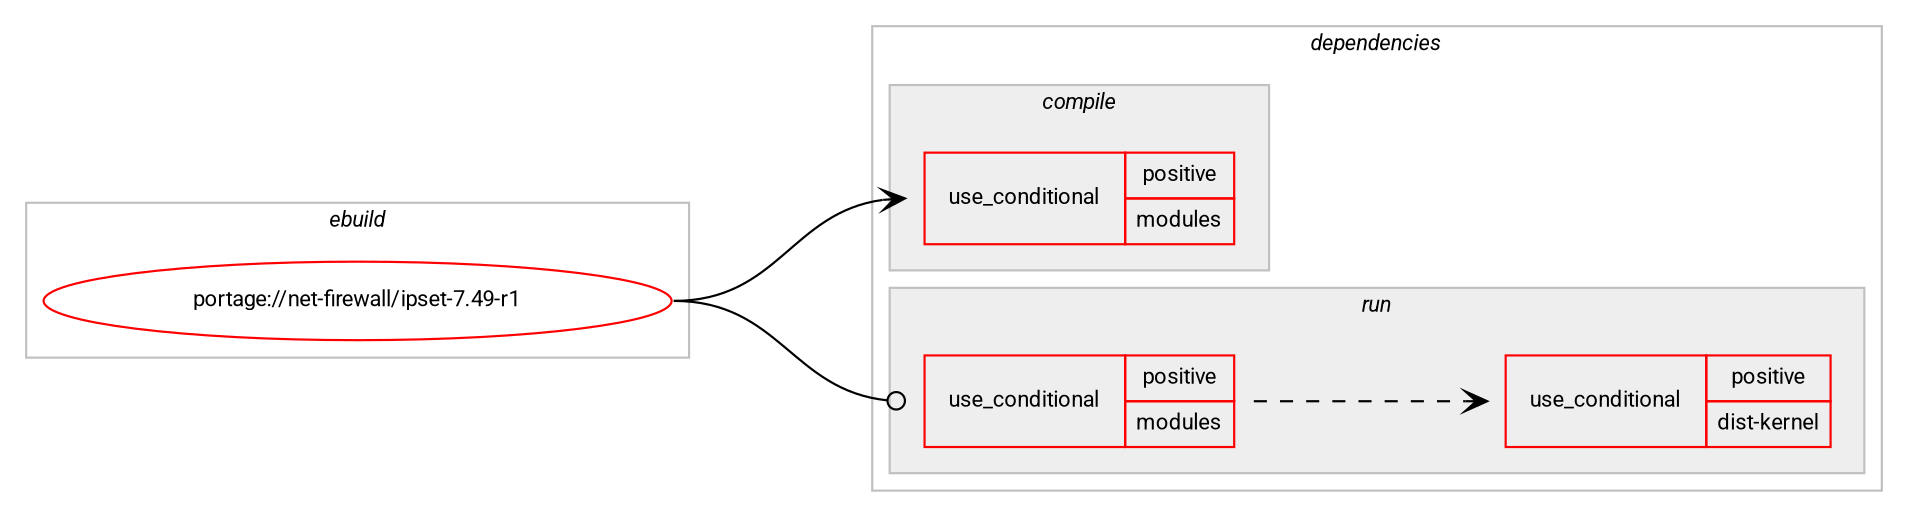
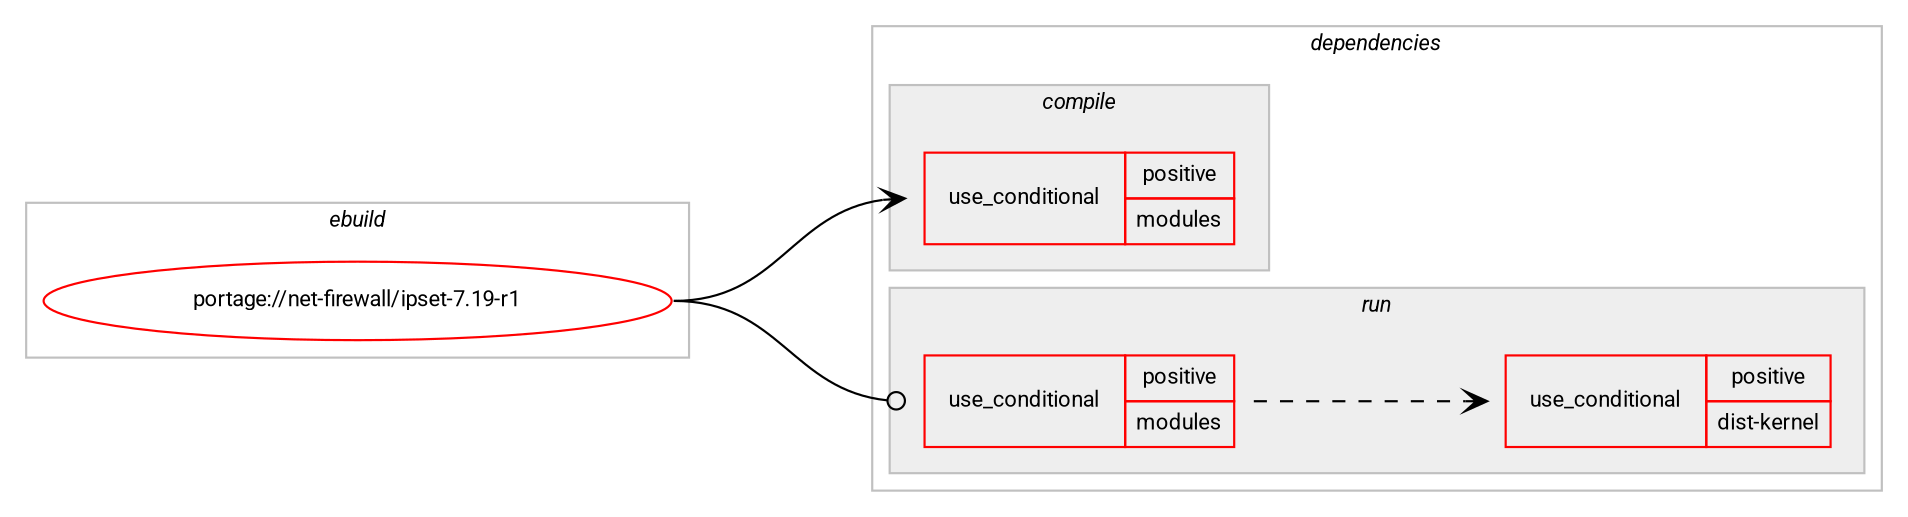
node "portage://net-firewall/ipset-7.49-r1": label "portage://net-firewall/ipset-7.49-r1" -> "portage://net-firewall/ipset-7.19-r1"
